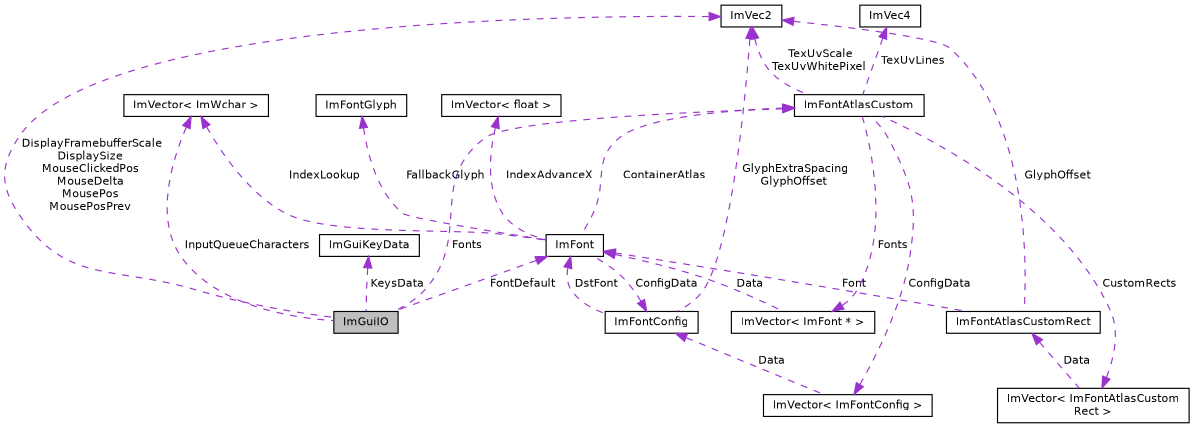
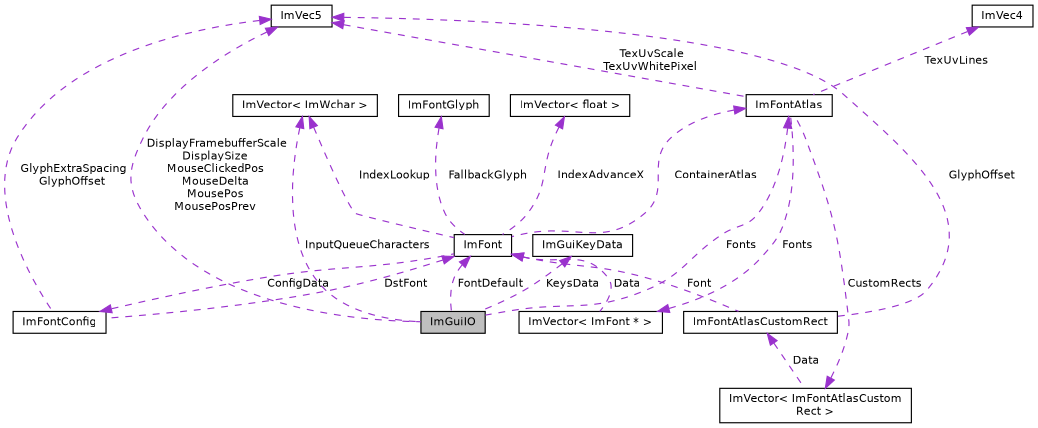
node "ImVec2": label "ImVec2" -> "ImVec5"
node "ImFontAtlasCustom": label "ImFontAtlasCustom" -> "ImFontAtlas"
node "ImVector< ImFontConfig >": removed
